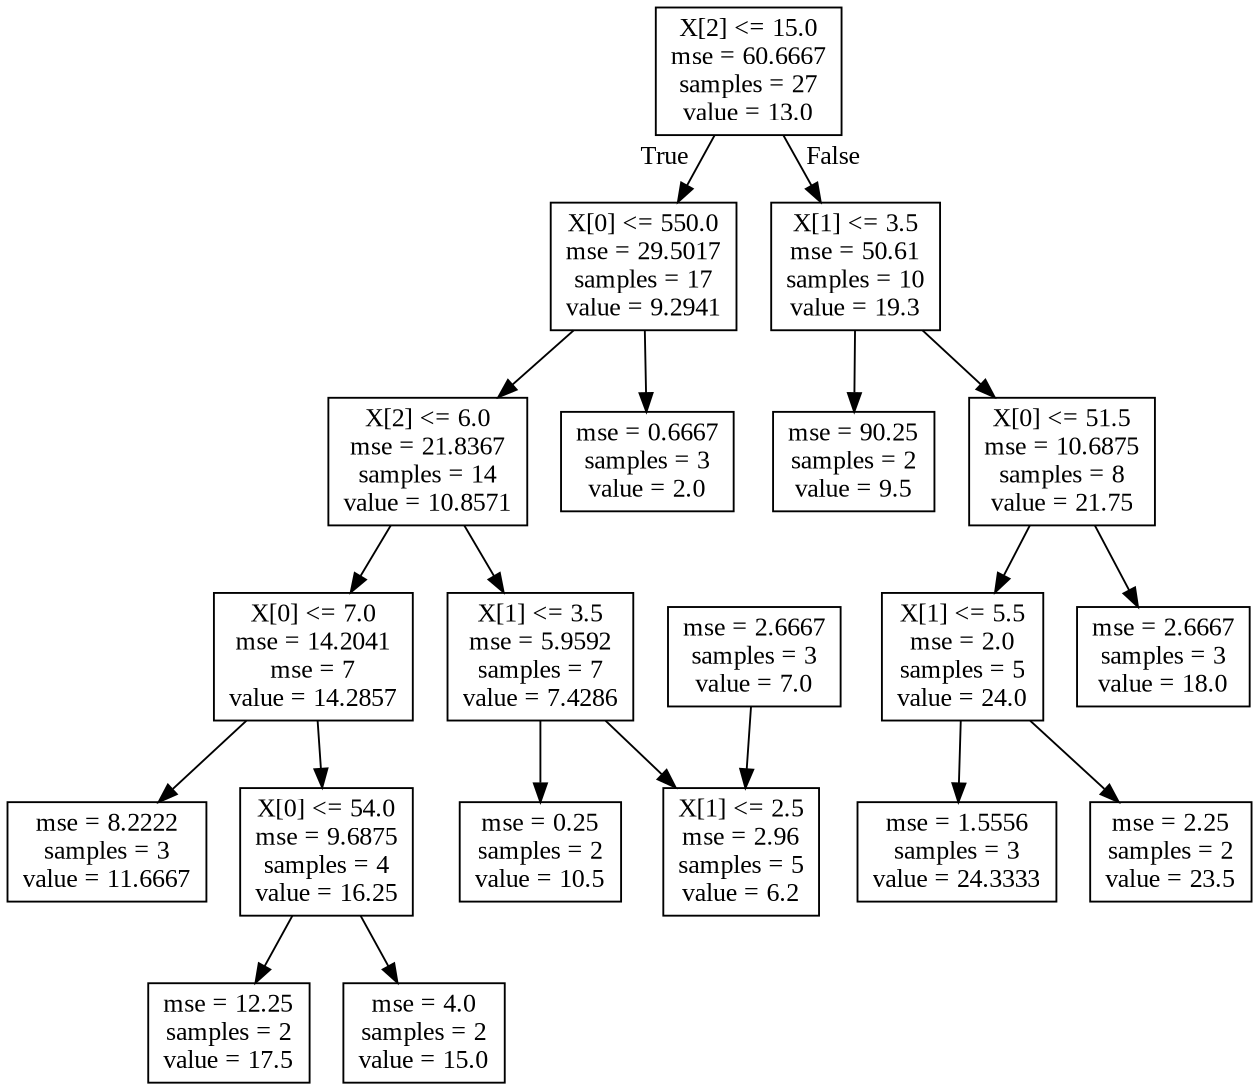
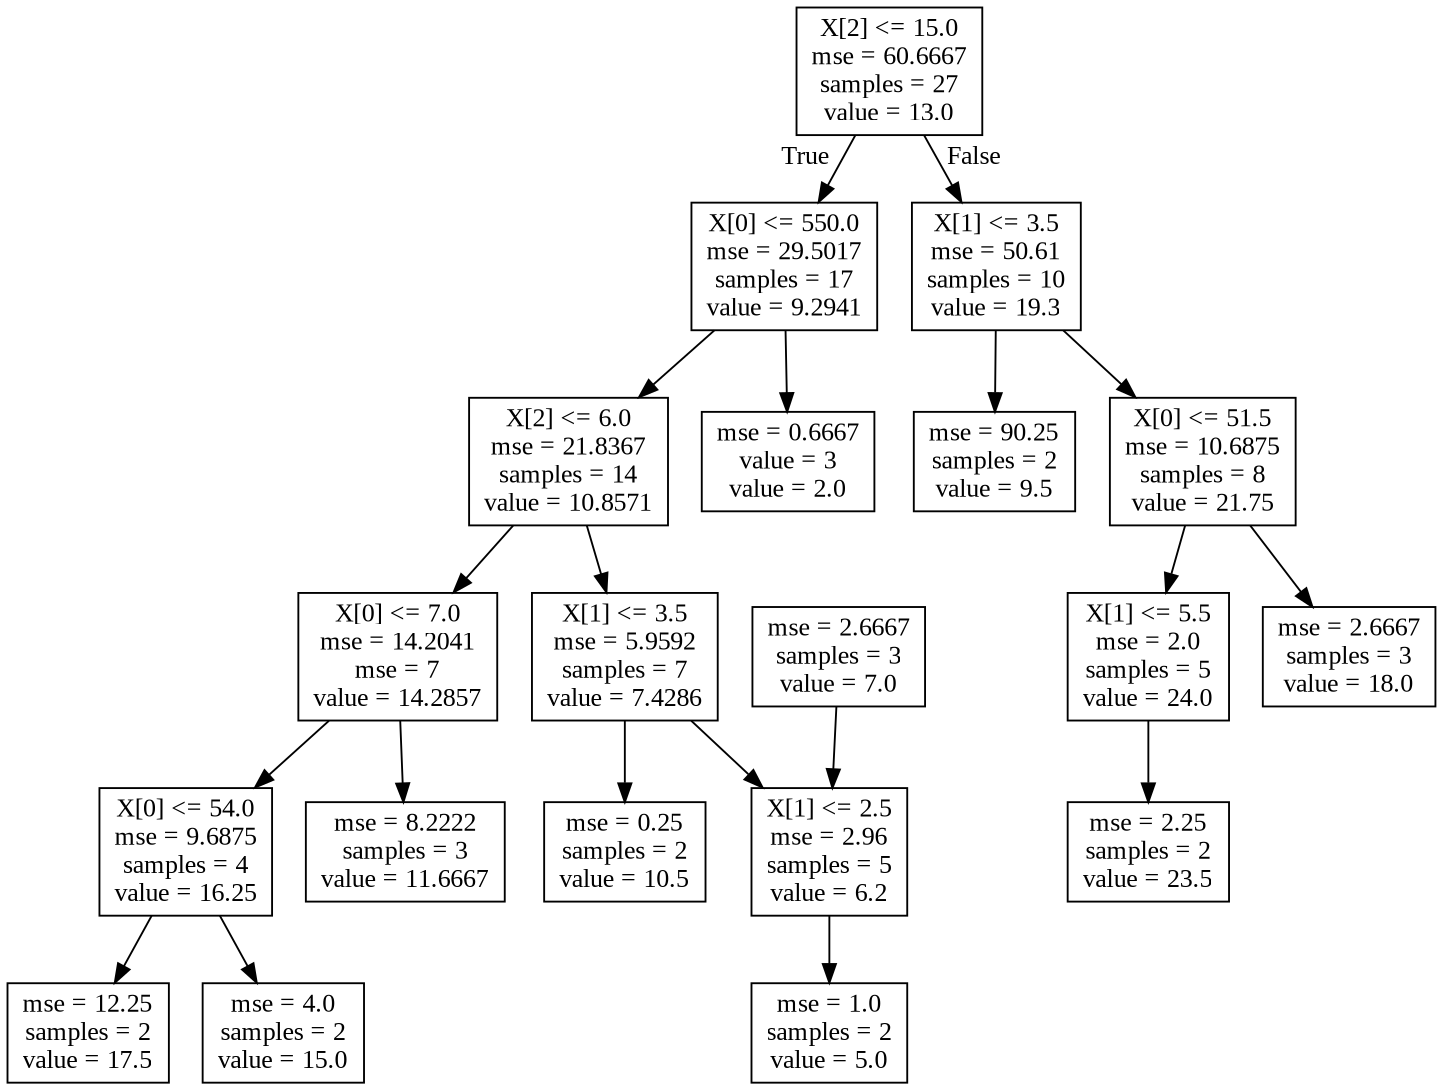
node "mse = 0.6667 samples = 3 value = 2.0": label "mse = 0.6667 samples = 3 value = 2.0" -> "mse = 0.6667 value = 3 value = 2.0"
node "mse = 1.5556 samples = 3 value = 24.3333": removed
node "mse = 1.0 samples = 2 value = 5.0": added
